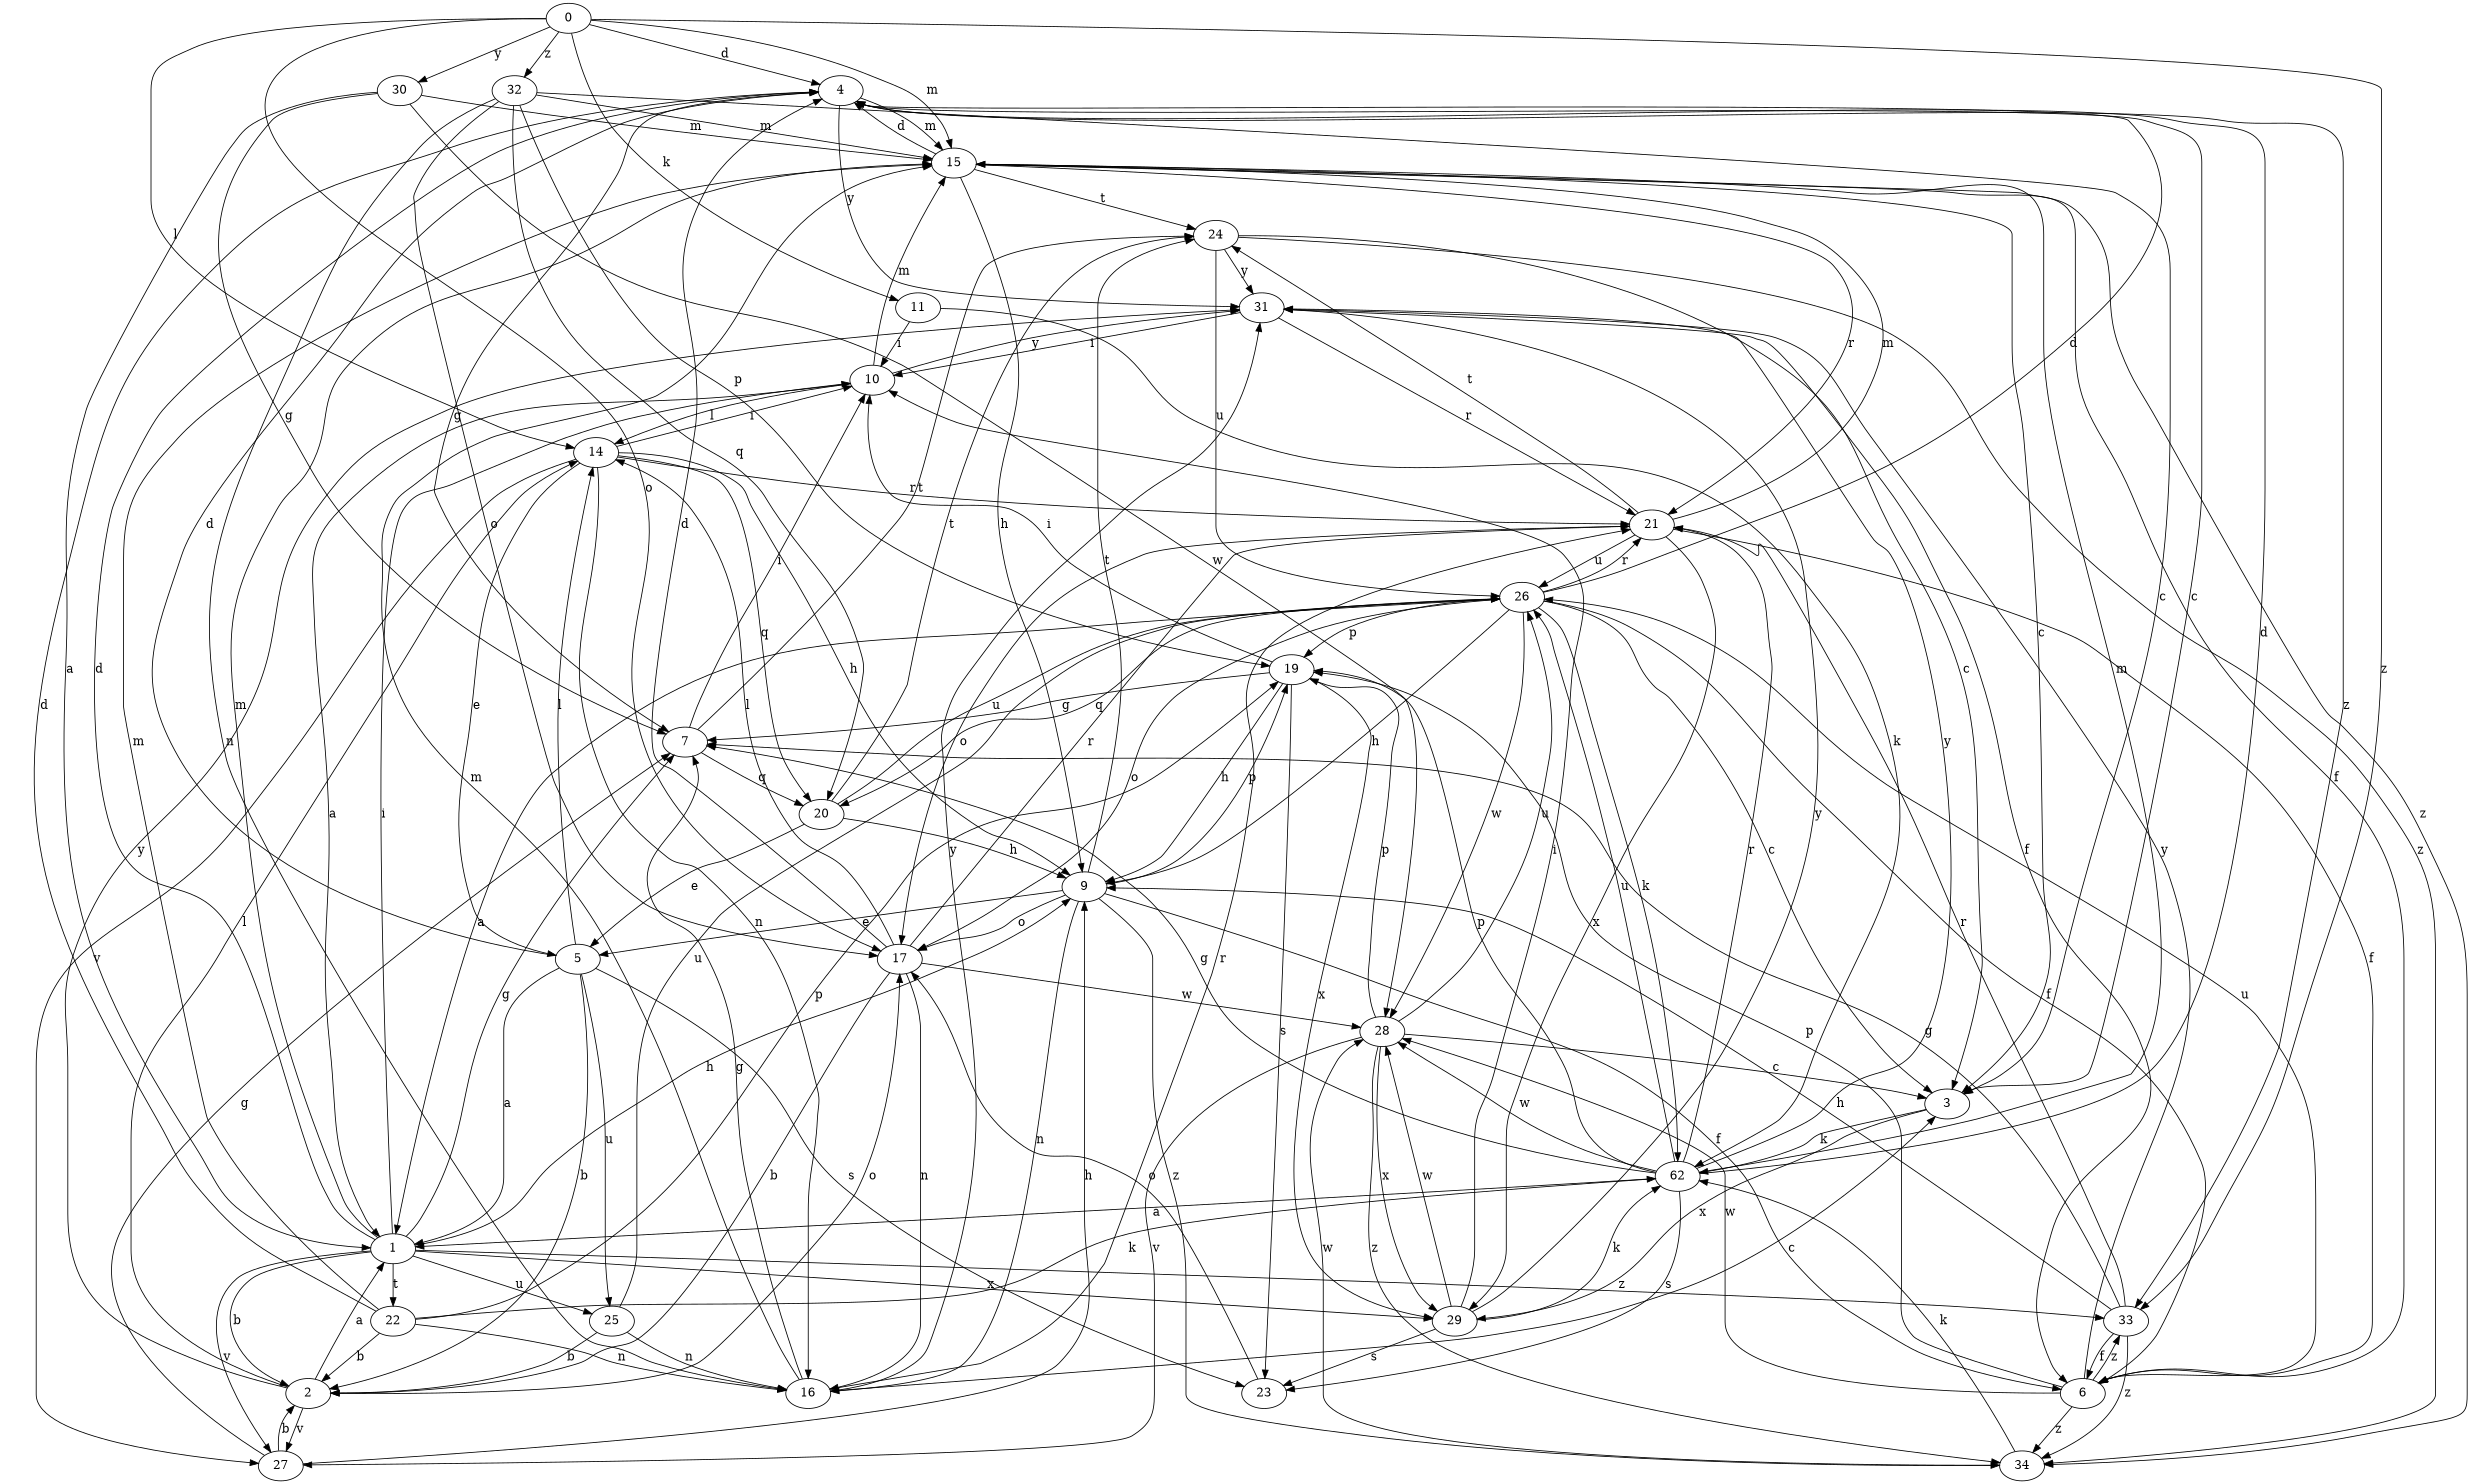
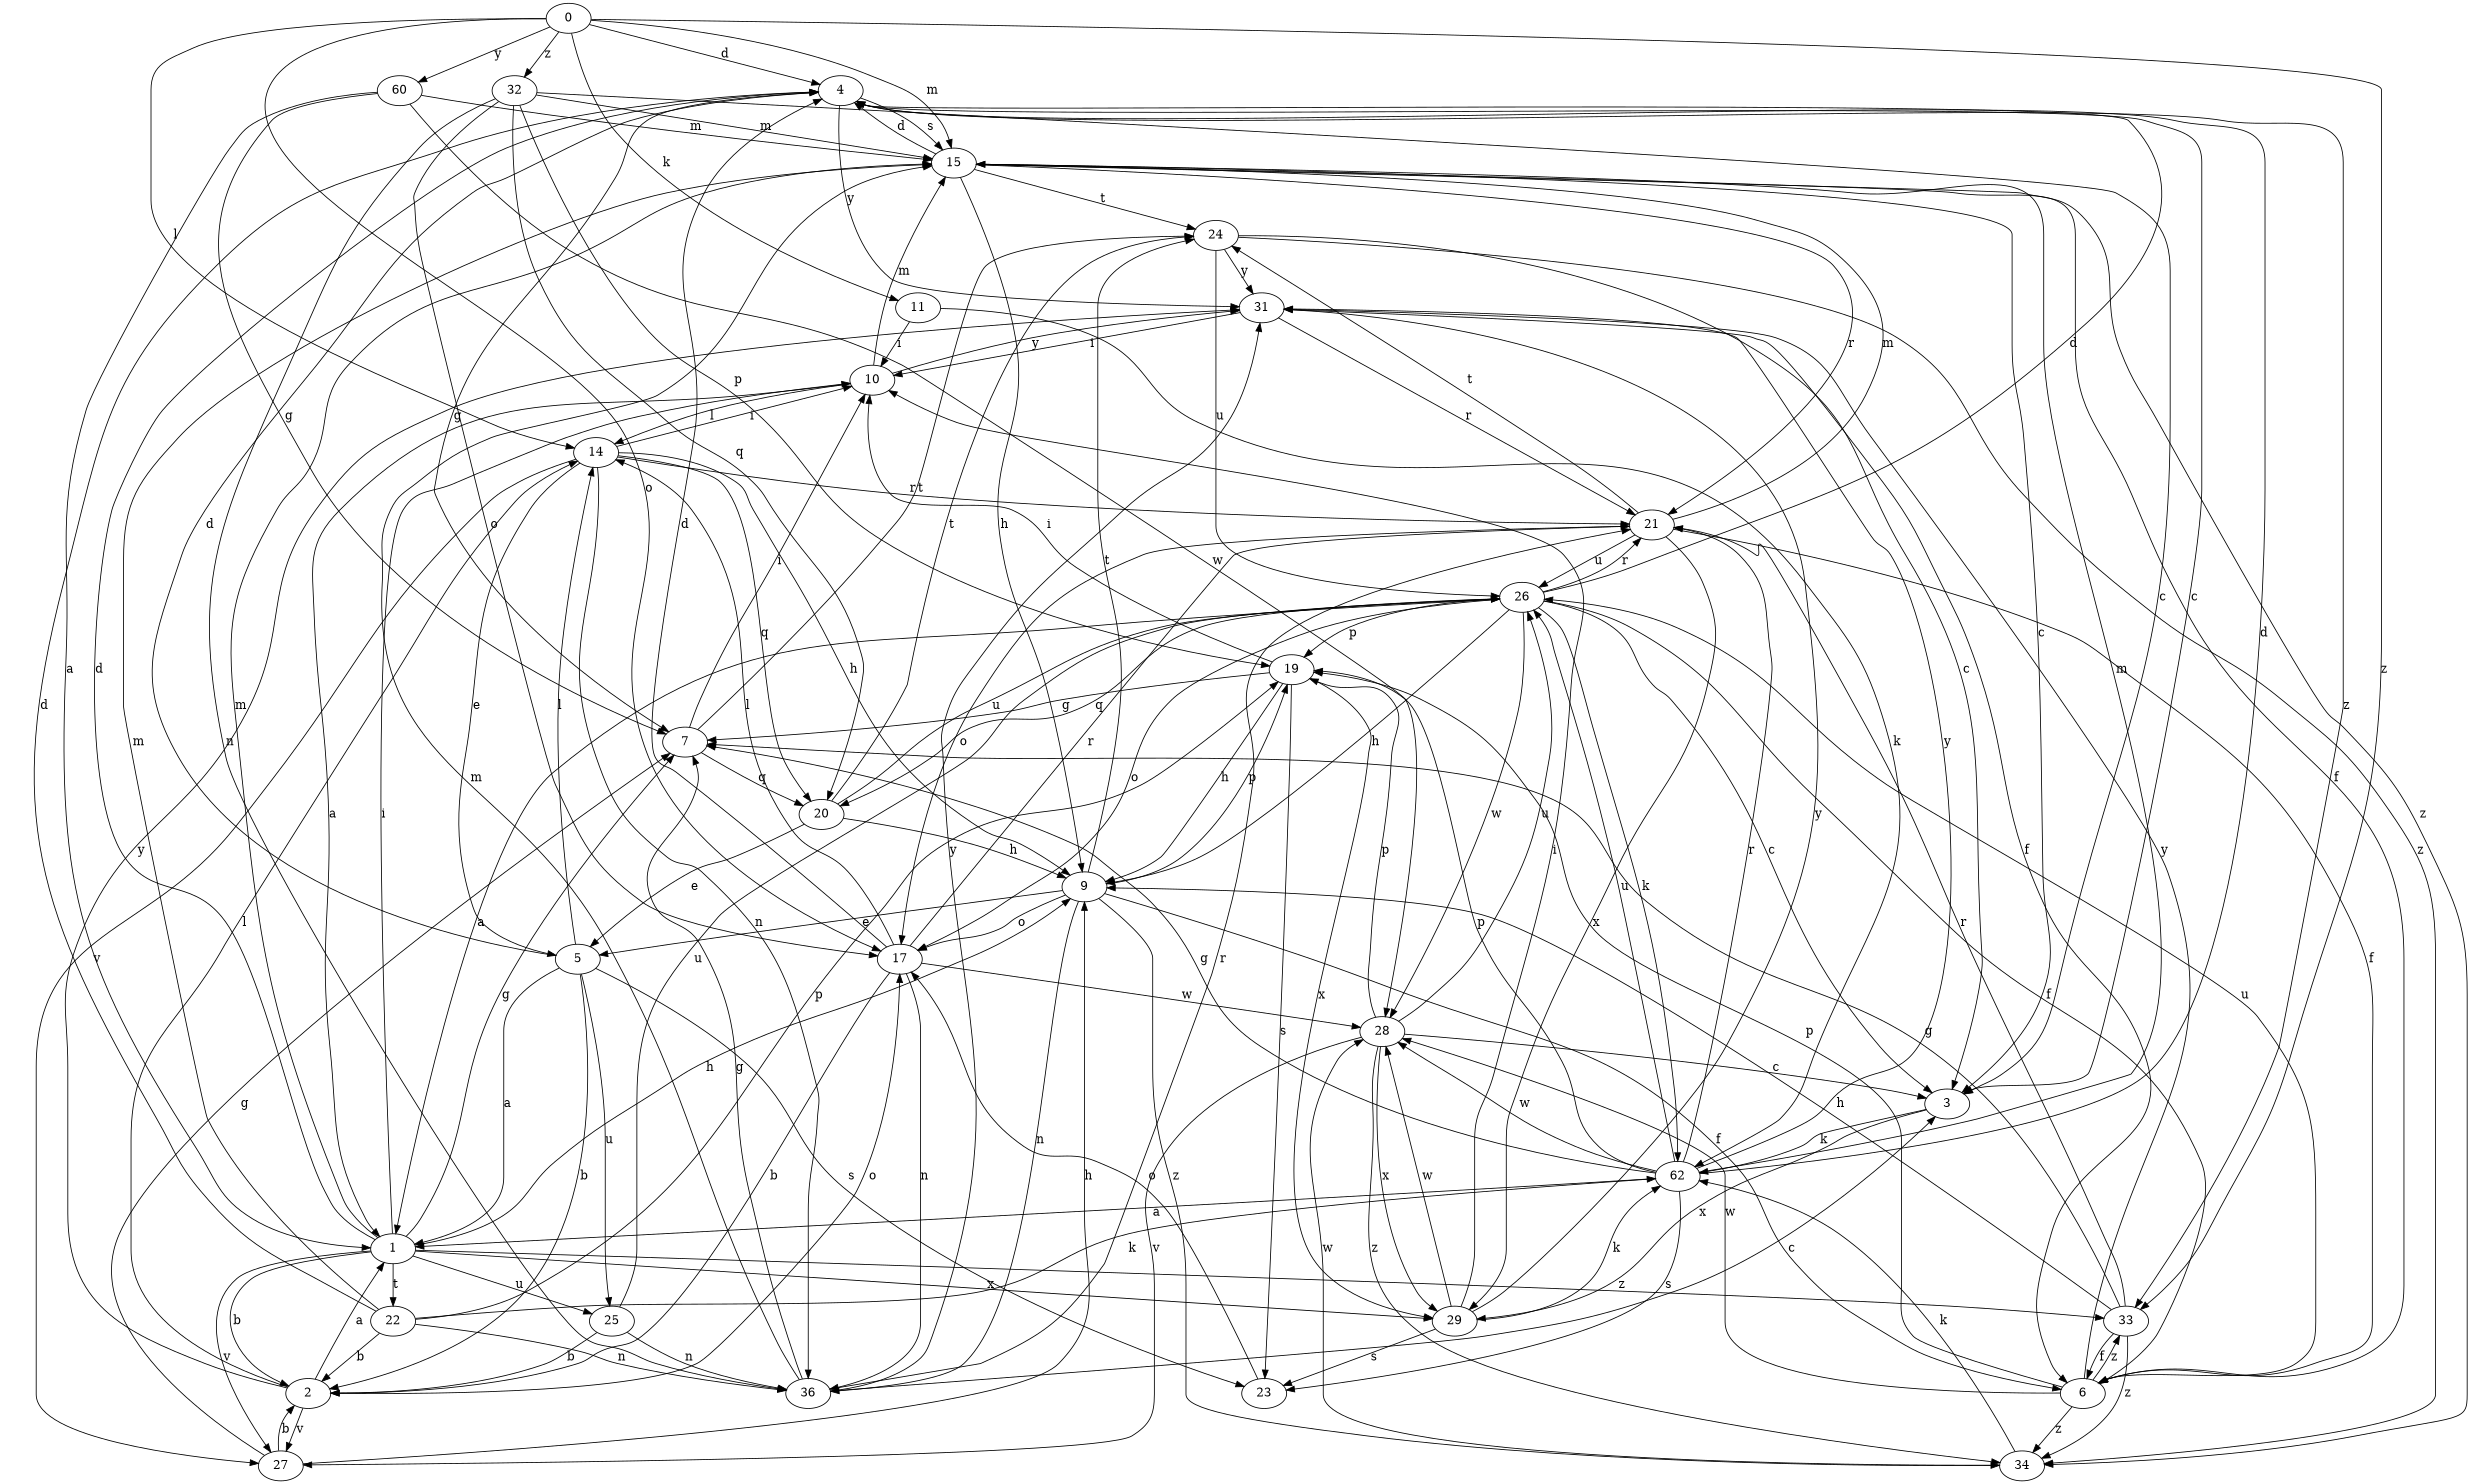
node "30": label "30" -> "60"
edge "4" -> "15": label "m" -> "s"
node "16": label "16" -> "36"
